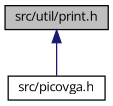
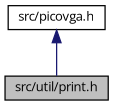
edge "src/picovga.h" -> "src/util/print.h": reversed
